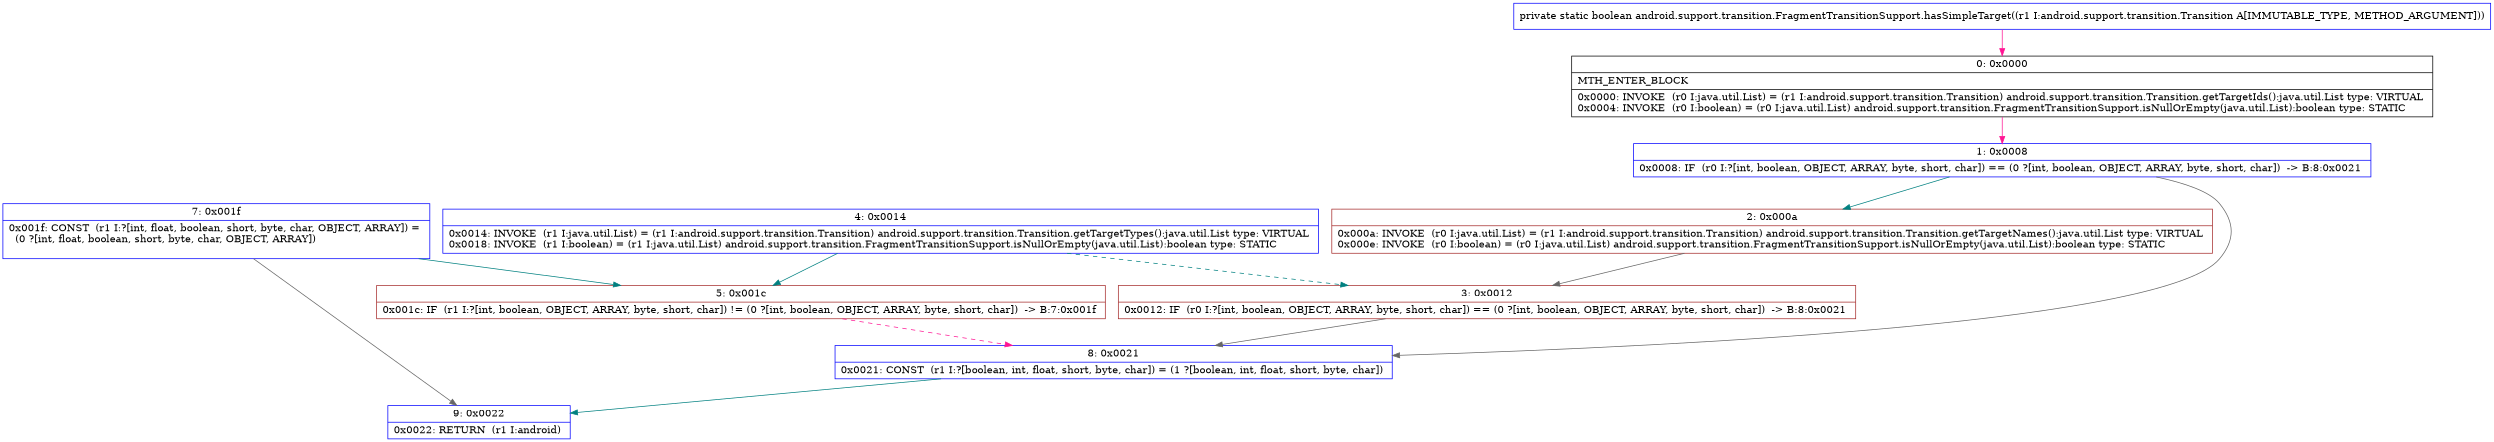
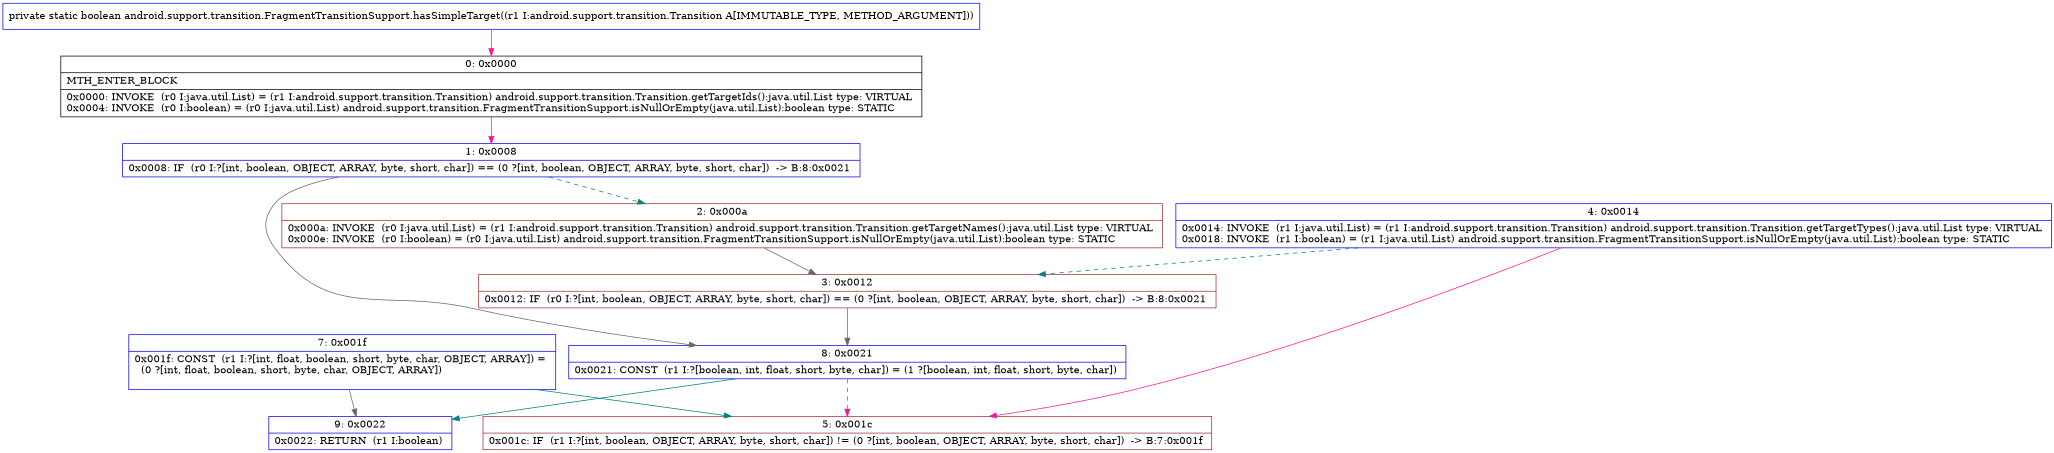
edge "1: 0x0008" -> "2: 0x000a": style solid -> dashed
edge "4: 0x0014" -> "5: 0x001c": color teal -> deeppink
edge "5: 0x001c" -> "8: 0x0021": reversed
node "9: 0x0022": text "0x0022: RETURN  (r1 I:android)" -> "0x0022: RETURN  (r1 I:boolean)"
